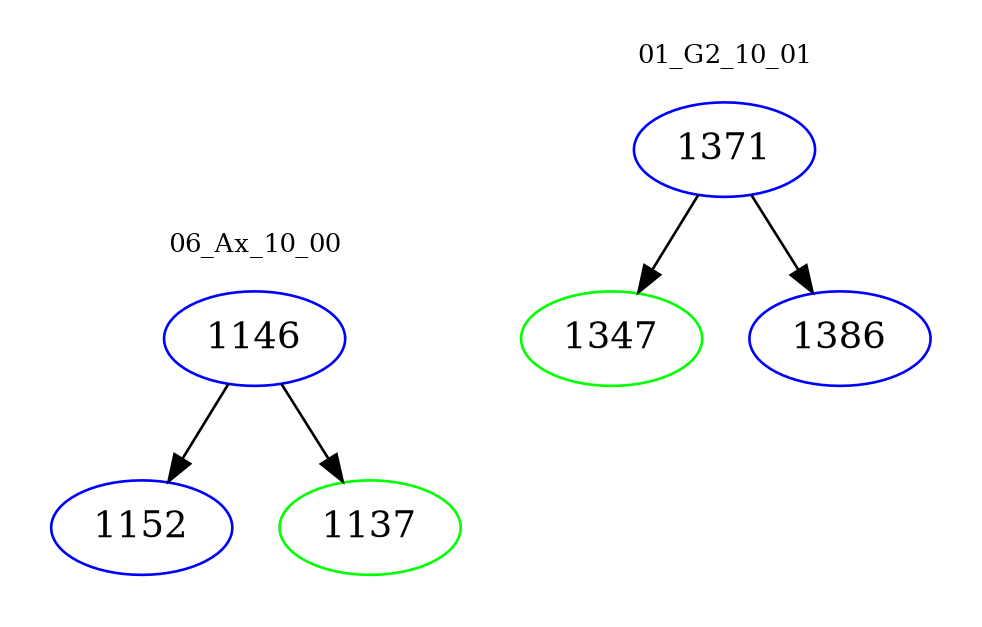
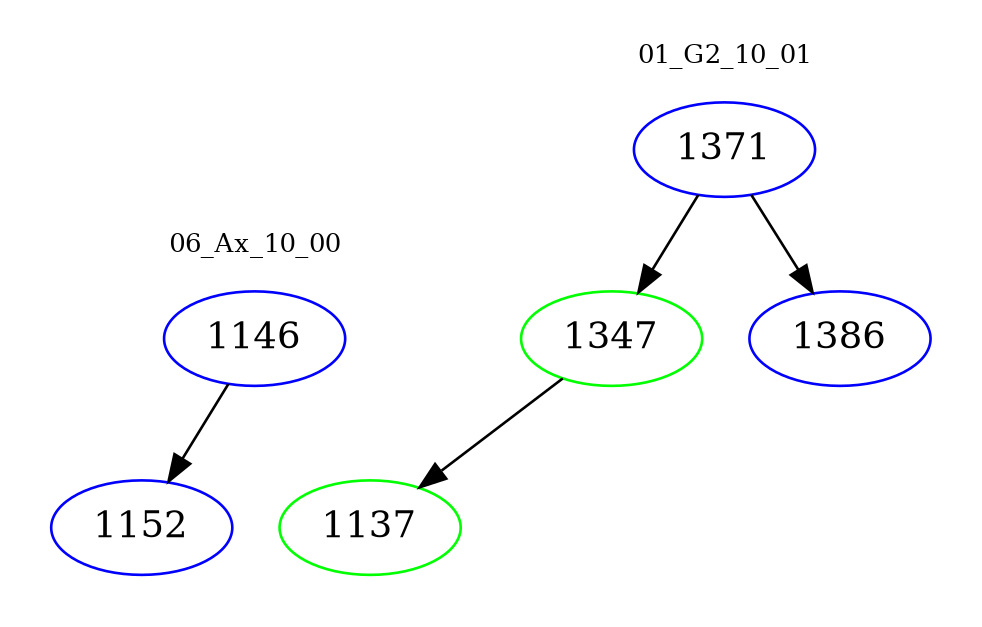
edge "1146" -> "1137": now "1347" -> "1137"
